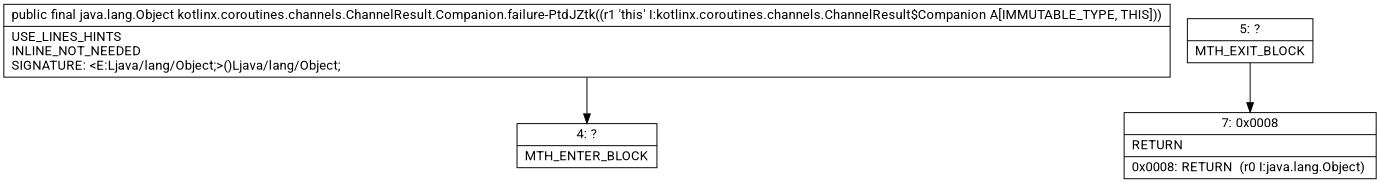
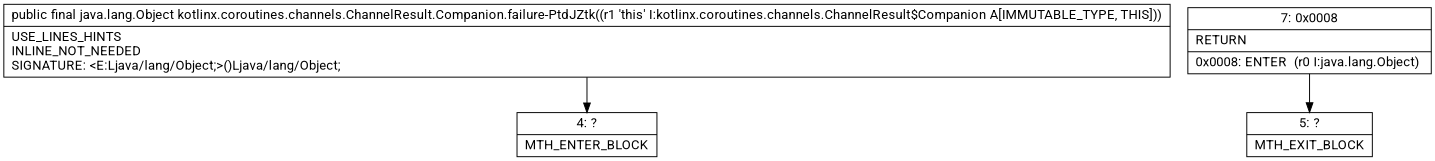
edge "5: ?" -> "7: 0x0008": reversed
node "7: 0x0008": text "0x0008: RETURN  (r0 I:java.lang.Object)" -> "0x0008: ENTER  (r0 I:java.lang.Object)"
